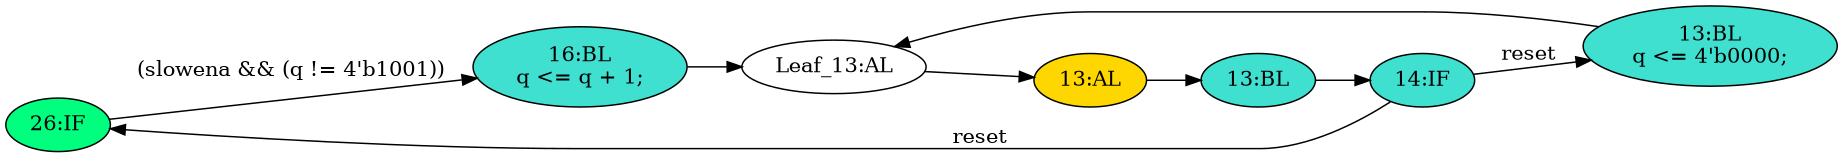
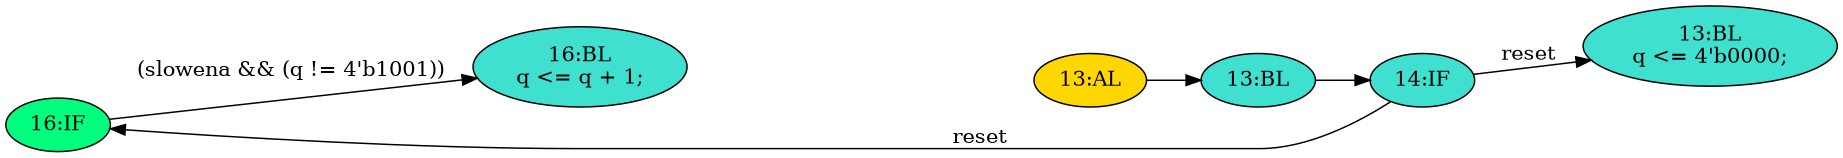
node "Leaf_13:AL": removed
node "26:IF": label "26:IF" -> "16:IF"
